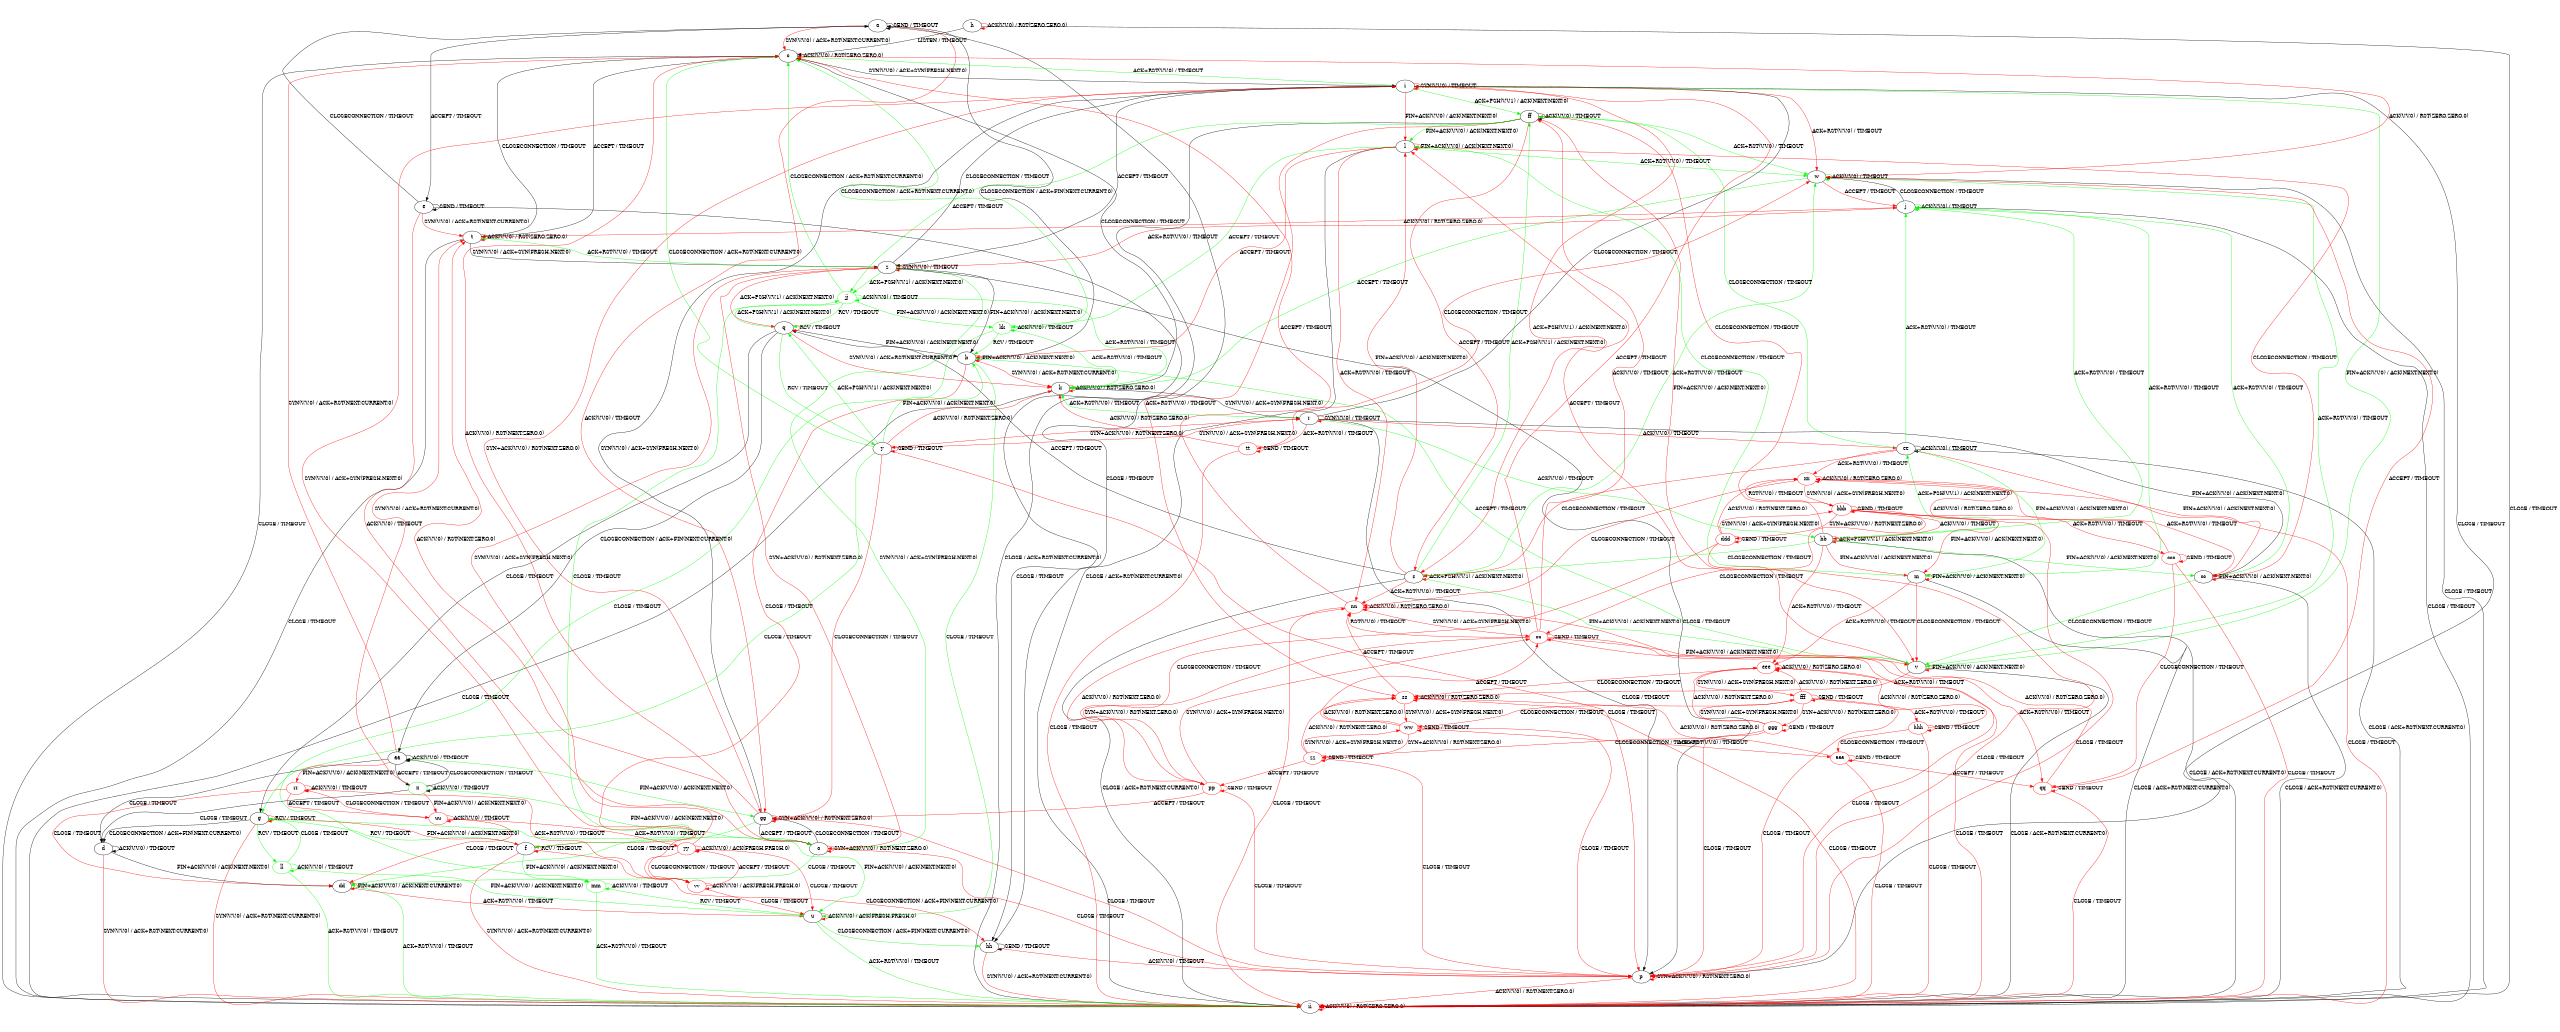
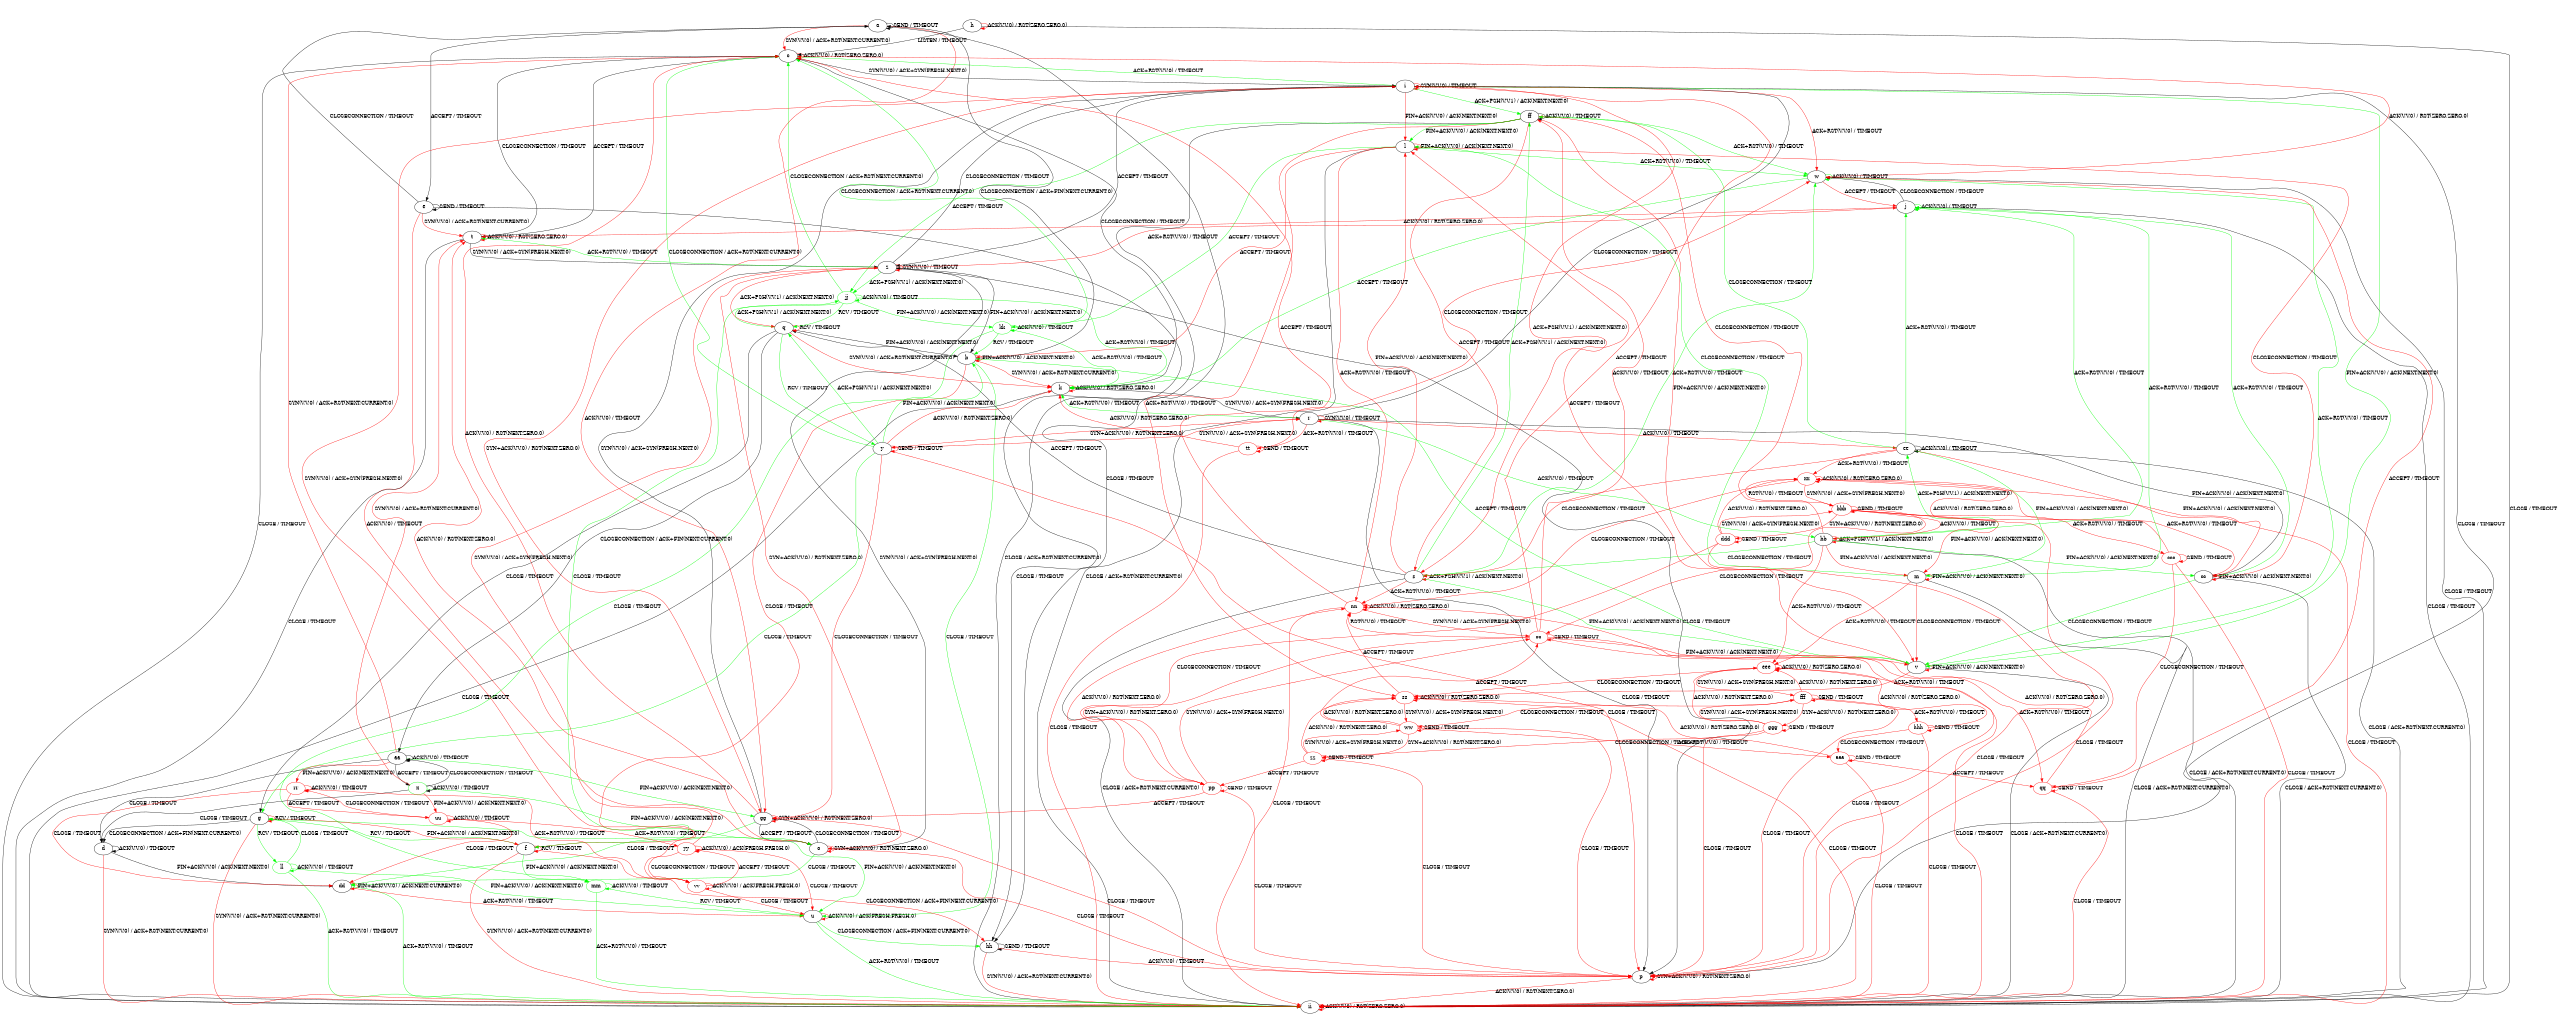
edge "o" -> "z": color green -> black
